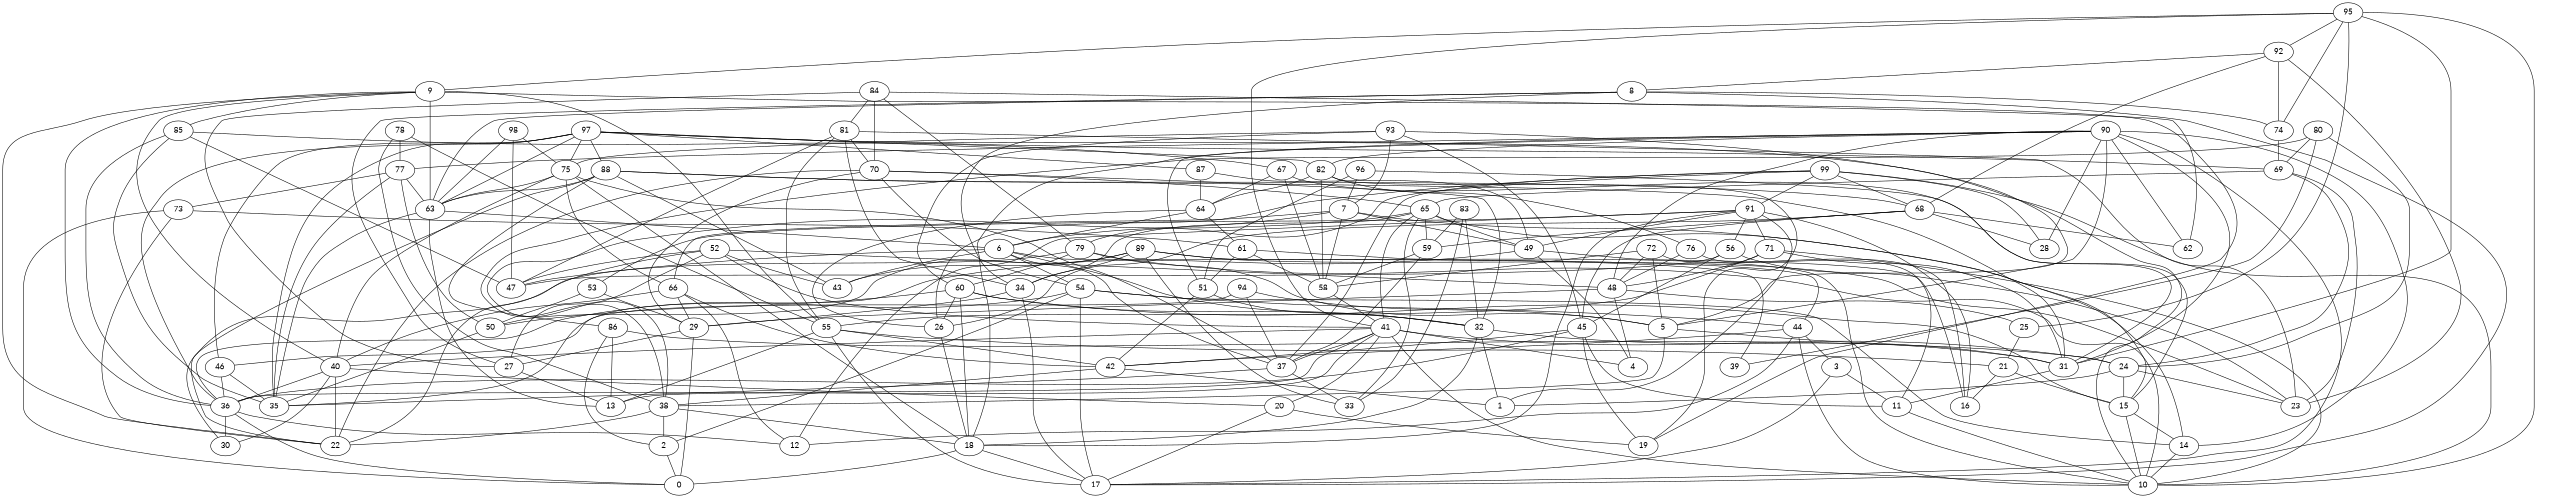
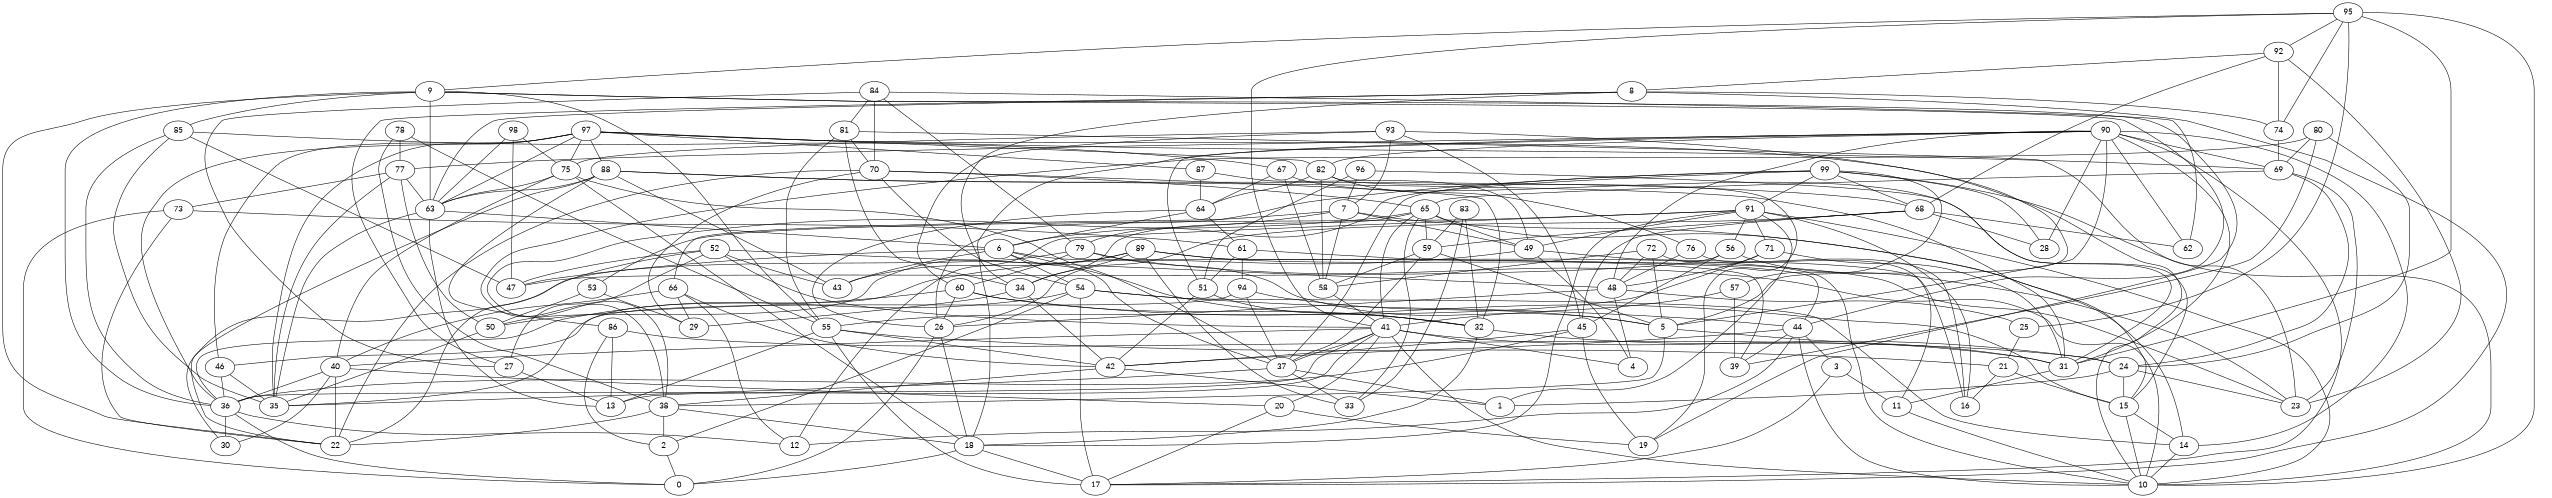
edge "90" -- "69": added
edge "9" -- "40": now "9" -- "44"
edge "81" -- "47": removed
edge "75" -- "66": removed
edge "61" -- "58": now "61" -- "94"
edge "59" -- "5": added
node "57": added
edge "48" -- "29": now "48" -- "26"
edge "71" -- "10": now "91" -- "10"
edge "29" -- "27": removed
edge "44" -- "39": added
edge "60" -- "18": removed
edge "32" -- "1": now "37" -- "1"
edge "29" -- "0": now "26" -- "0"
edge "45" -- "11": removed
edge "34" -- "17": now "34" -- "42"
